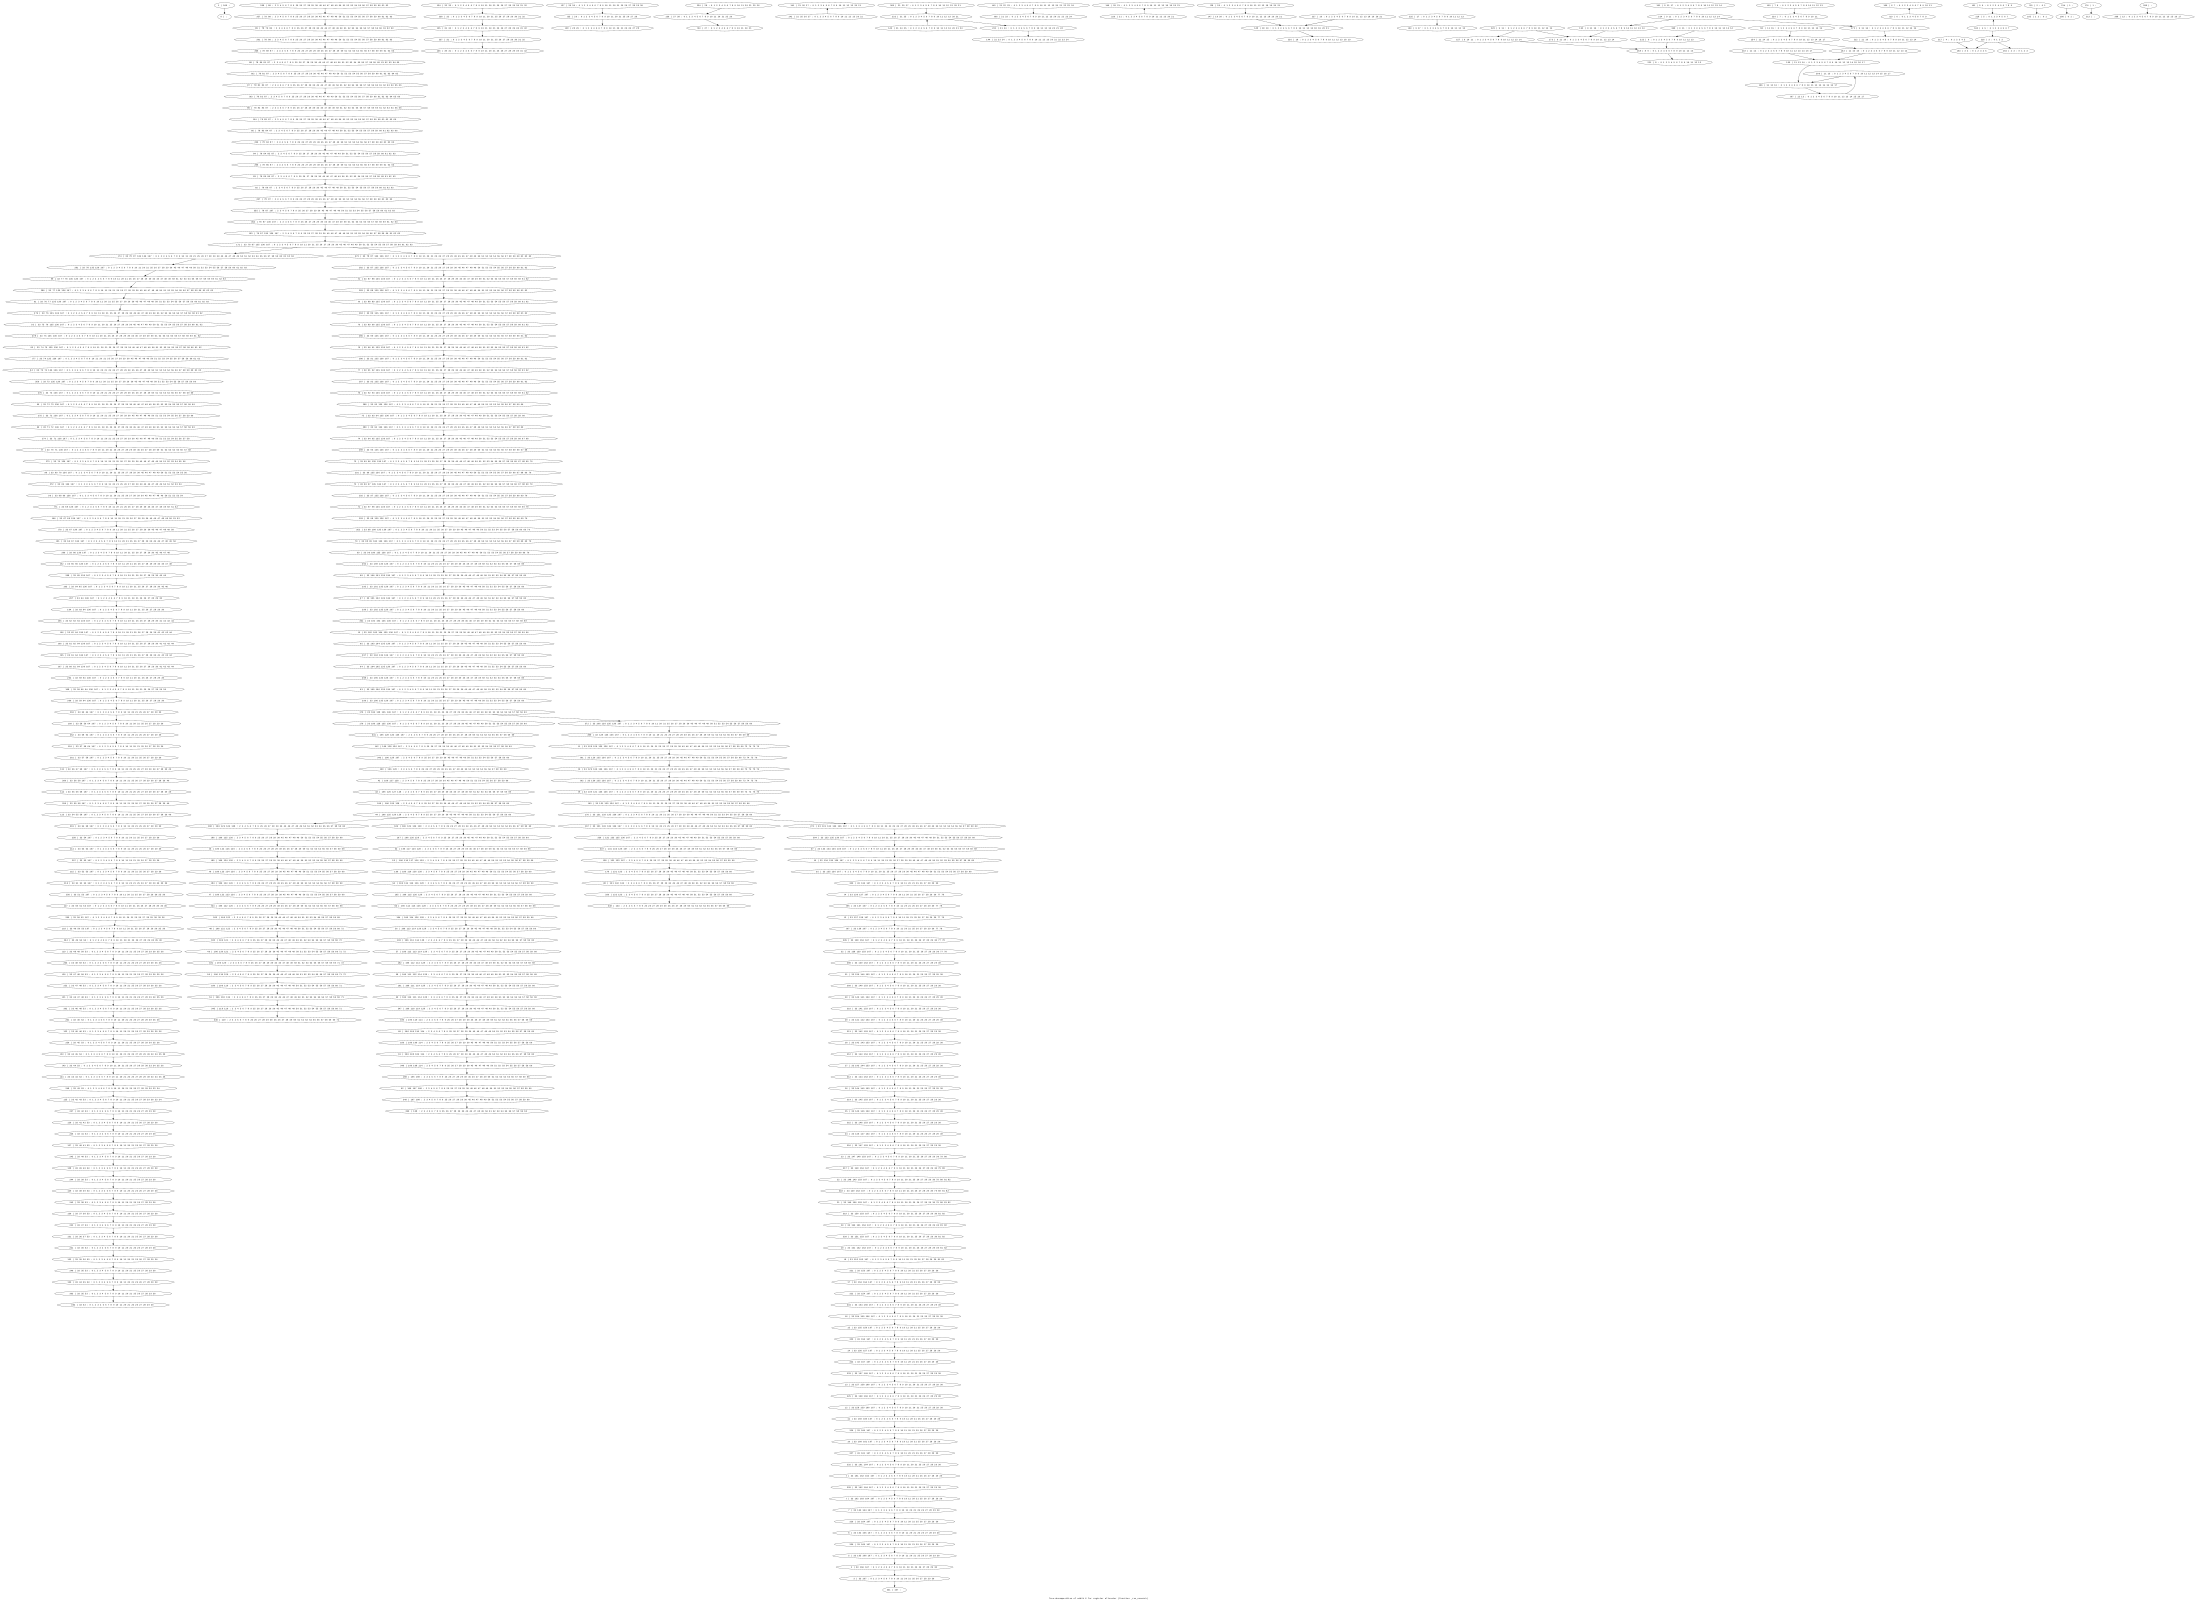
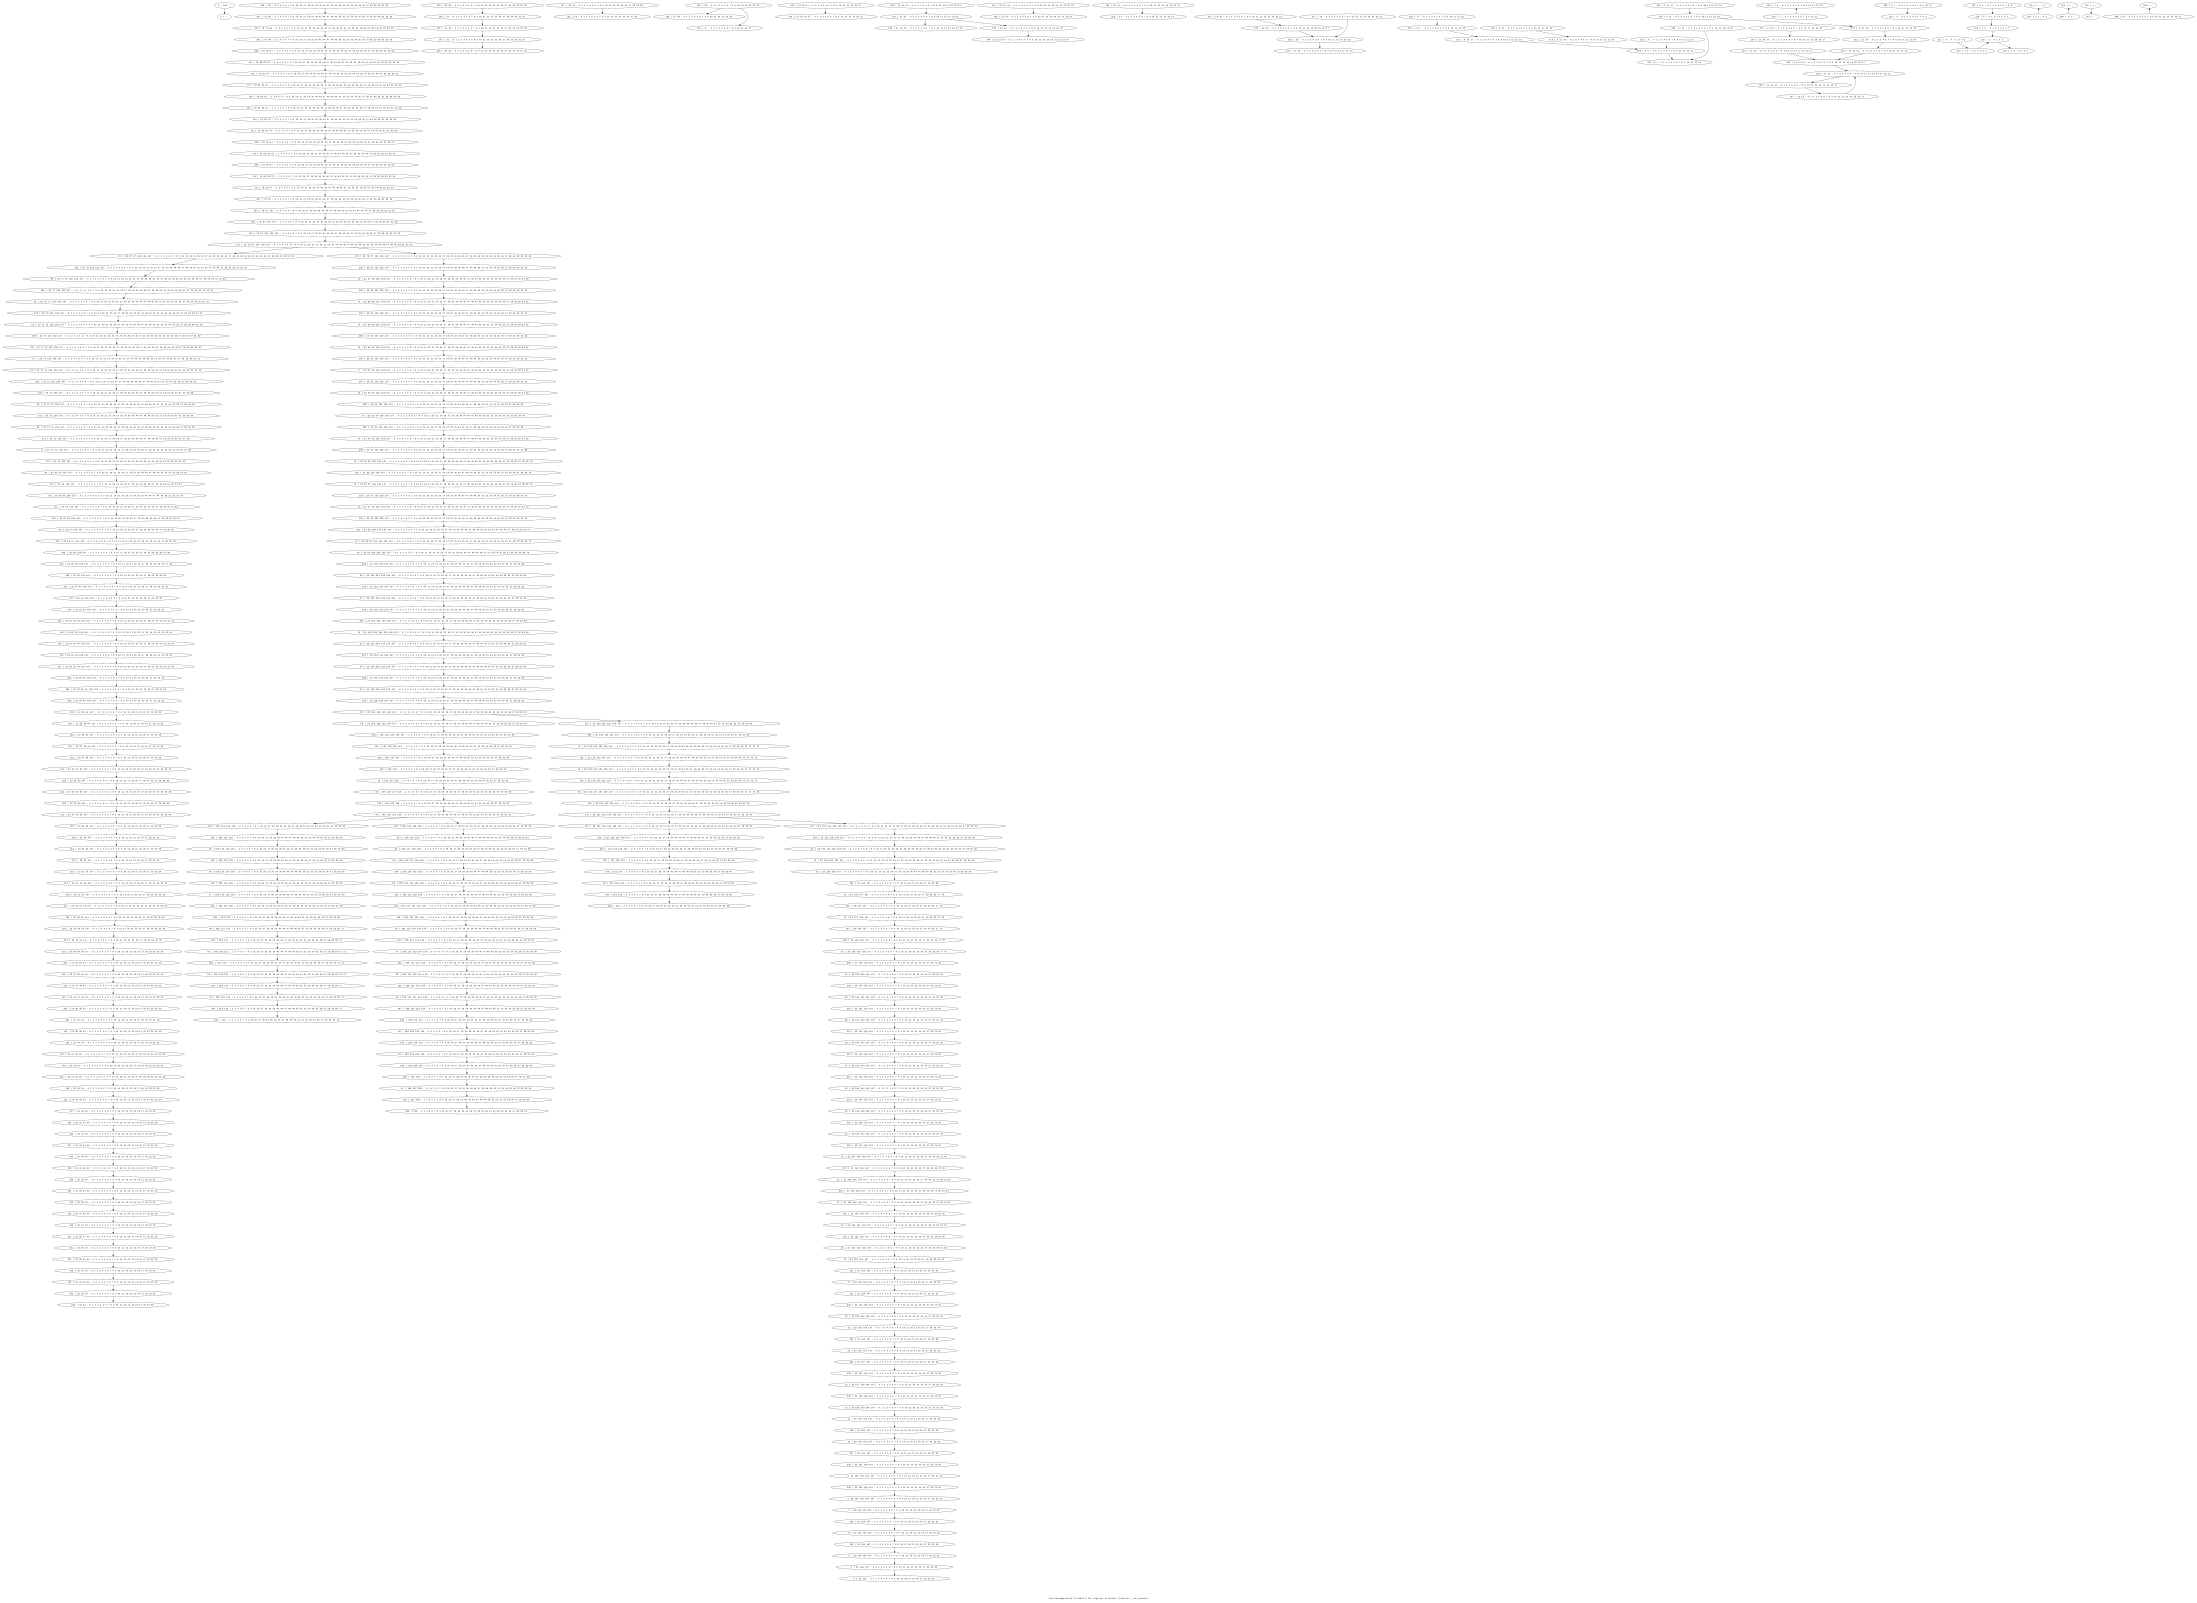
node "228 | 20 : 0 1 2 3 4 5 6 7 8 9 10 11 12 13 18 19 20 21": removed
edge "159 | 7 8 : 0 1 2 3 4 5 6 7 8 9 10 11 12 13" -> "220 | 7 : 0 1 2 3 4 5 6 7 8 9 10 11": reversed
edge "215 | 2 : 0 1" -> "165 | 1 2 : 0 1": reversed
edge "214 | 1 :" -> "166 | 0 1 :": reversed
edge "208 | :" -> "368 | 13 : 0 1 2 3 4 5 6 7 8 9 10 11 12 13 15 16 17": reversed
edge "142 | 21 25 26 27 : 0 1 2 3 4 5 6 7 8 9 10 11 12 13 20 21" -> "141 | 21 26 27 : 0 1 2 3 4 5 6 7 8 9 10 11 12 13 20 21": reversed
edge "229 | 21 : 0 1 2 3 4 5 6 7 8 9 10 11 12 13 20 21" -> "146 | 20 21 : 0 1 2 3 4 5 6 7 8 9 10 11 12 13 18 19 20 21": reversed
edge "219 | 6 : 0 1 2 3 4 5 6 7 8 9" -> "160 | 6 7 : 0 1 2 3 4 5 6 7 8 9 10 11": reversed
edge "139 | 27 28 : 0 1 2 3 4 5 6 7 8 9 10 11 20 21 25 26" -> "233 | 27 : 0 1 2 3 4 5 6 7 8 9 10 11 20 21": now "234 | 28 : 0 1 2 3 4 5 6 7 8 9 10 11 20 21 25 26" -> "233 | 27 : 0 1 2 3 4 5 6 7 8 9 10 11 20 21"
edge "227 | 19 : 0 1 2 3 4 5 6 7 8 9 10 11 12 13 18 19 20 21" -> "148 | 18 19 : 0 1 2 3 4 5 6 7 8 9 10 11 12 13 18 19 20 21": now "227 | 19 : 0 1 2 3 4 5 6 7 8 9 10 11 12 13 18 19 20 21" -> "226 | 18 : 0 1 2 3 4 5 6 7 8 9 10 11 12 13 18 19"
edge "143 | 21 24 25 : 0 1 2 3 4 5 6 7 8 9 10 11 12 13 20 21 24" -> "232 | 21 25 : 0 1 2 3 4 5 6 7 8 9 10 11 12 13 20 21": reversed
edge "162 | 4 5 : 0 1 2 3 4 5 6 7" -> "218 | 5 : 0 1 2 3 4 5 6 7": reversed
node "138 | 28 29 : 0 1 2 3 4 5 6 7 8 9 10 11 20 21 25 26 27 28": removed
node "152 | 9 11 16 : 0 1 2 3 4 5 6 7 8 9 10 11 12 13 14": removed
edge "223 | 9 11 : 0 1 2 3 4 5 6 7 8 9 10 11 12 13 14" -> "157 | 9 10 11 : 0 1 2 3 4 5 6 7 8 9 10 11 12 13 14": now "150 | 9 17 : 0 1 2 3 4 5 6 7 8 9 10 11 12 13" -> "157 | 9 10 11 : 0 1 2 3 4 5 6 7 8 9 10 11 12 13 14"
edge "369 | 9 11 : 0 1 2 3 4 5 6 7 8 9 10 11 12 13 14" -> "222 | 9 : 0 1 2 3 4 5 6 7 8 9 10 11 12 13": now "369 | 9 11 : 0 1 2 3 4 5 6 7 8 9 10 11 12 13 14" -> "221 | 8 : 0 1 2 3 4 5 6 7 8 9 10 11 12 13"
edge "154 | 11 14 15 : 0 1 2 3 4 5 6 7 8 9 10 11 12 13 14 16 17" -> "153 | 11 15 16 : 0 1 2 3 4 5 6 7 8 9 10 11 12 13 14": now "212 | 11 16 : 0 1 2 3 4 5 6 7 8 9 10 11 12 13 14" -> "153 | 11 15 16 : 0 1 2 3 4 5 6 7 8 9 10 11 12 13 14"
edge "216 | 3 : 0 1 2 3" -> "163 | 3 4 : 0 1 2 3 4 5": reversed
node "149 | 17 18 : 0 1 2 3 4 5 6 7 8 9 10 11 12 13 18 19": added
edge "155 | 11 13 14 : 0 1 2 3 4 5 6 7 8 9 10 11 12 13 14 15 16 17" -> "156 | 11 12 13 : 0 1 2 3 4 5 6 7 8 9 10 11 12 13 14 15 16 17": now "155 | 11 13 14 : 0 1 2 3 4 5 6 7 8 9 10 11 12 13 14 15 16 17" -> "209 | 11 13 : 0 1 2 3 4 5 6 7 8 9 10 11 12 13 14 15 16 17"
node "331 | 167 :": removed
